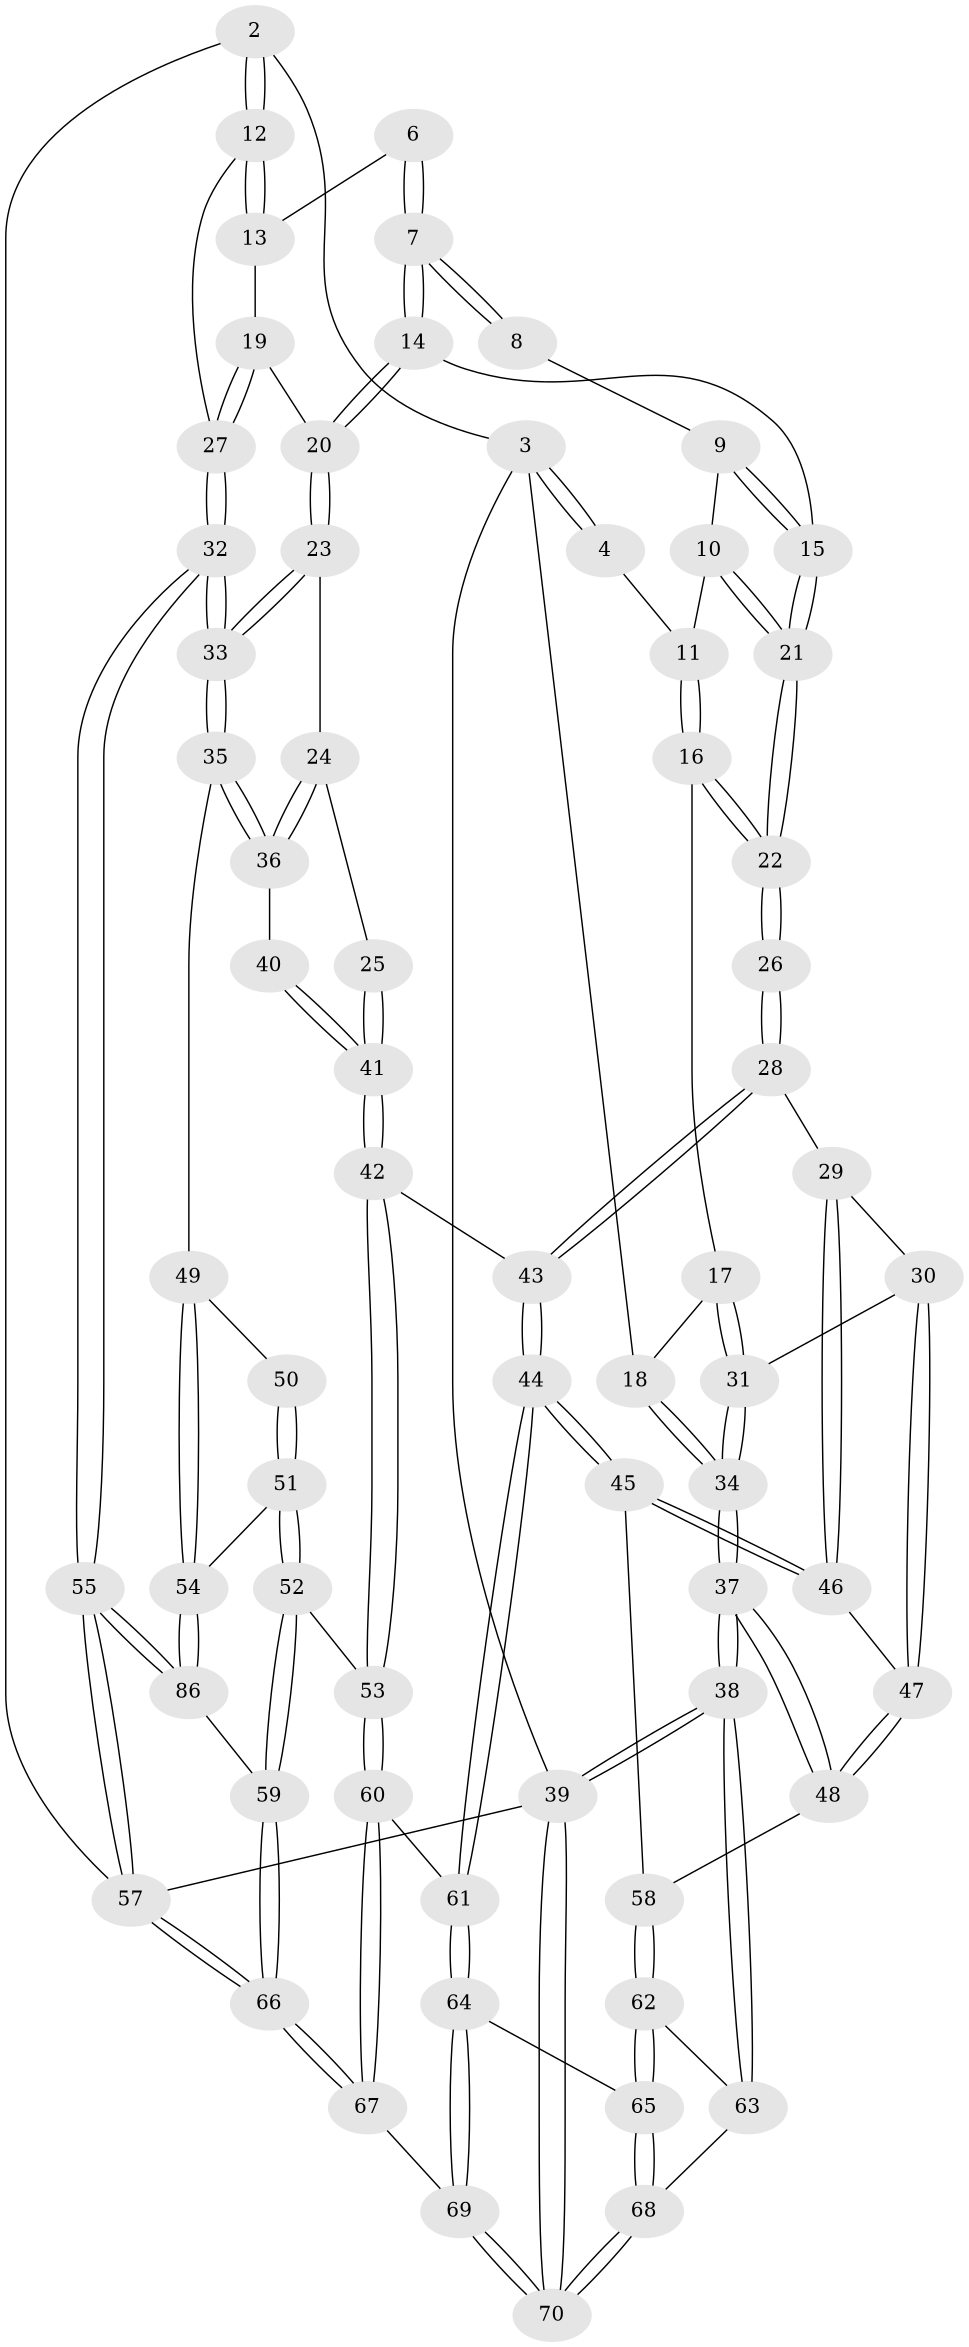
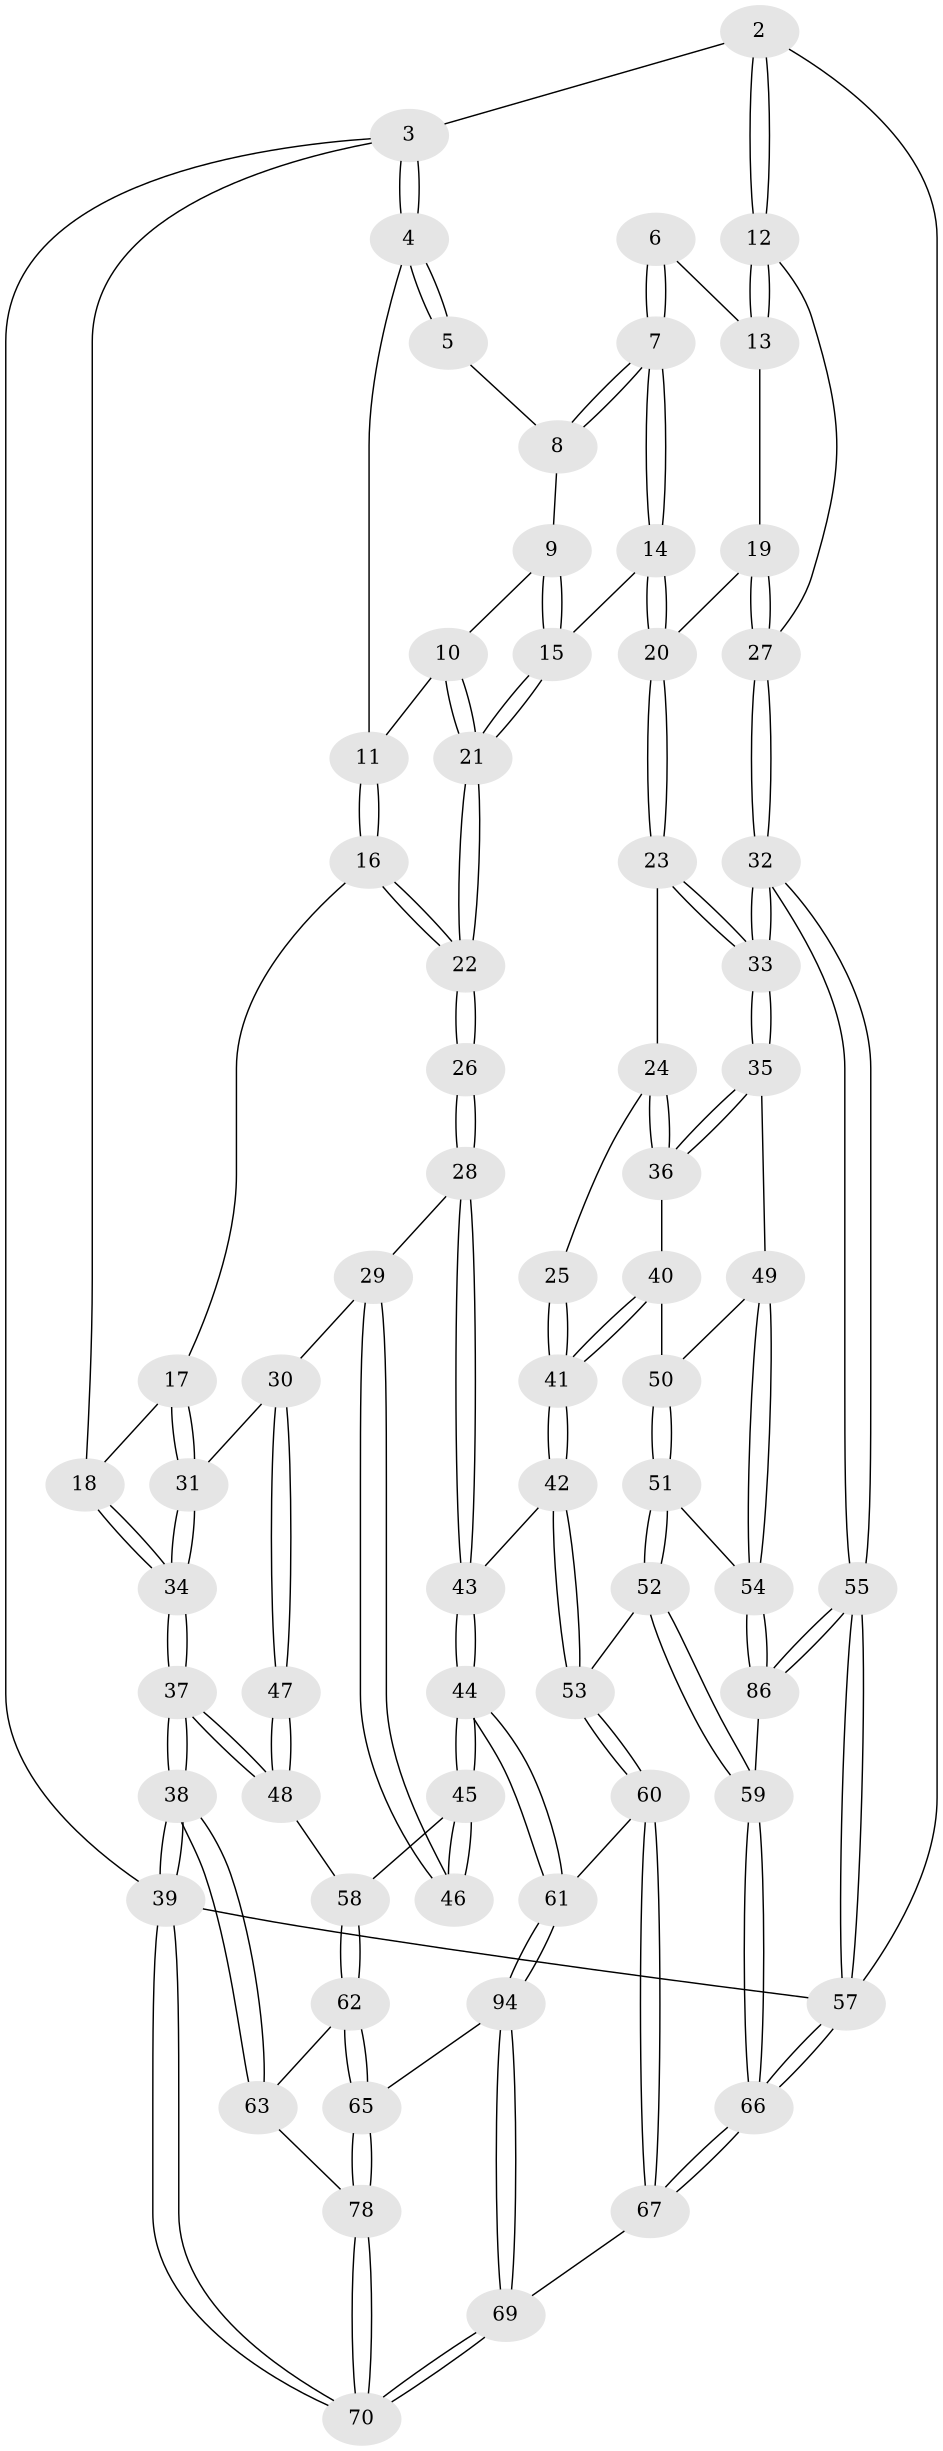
node "5": added
edge "40" -- "50": added
edge "46" -- "47": removed
node "64": label "64" -> "94"
node "68": label "68" -> "78"
